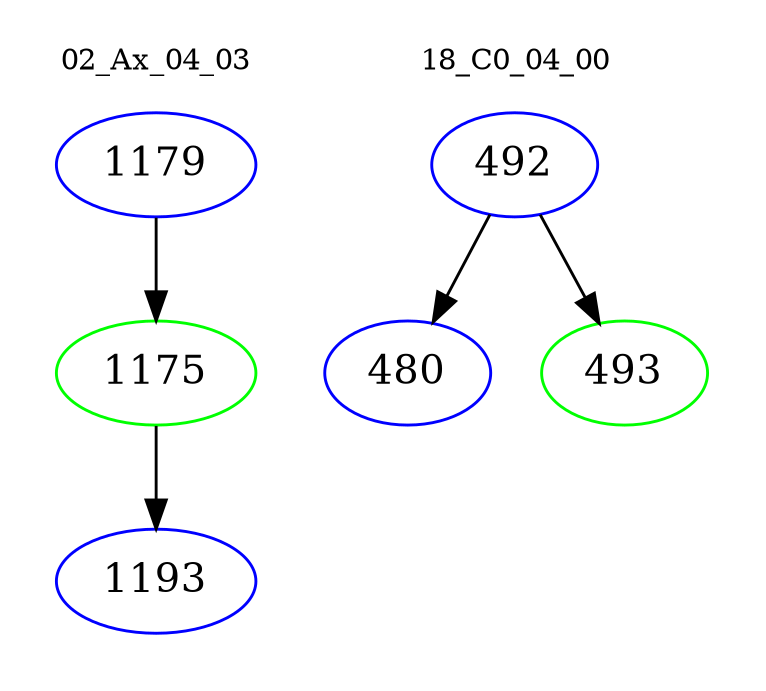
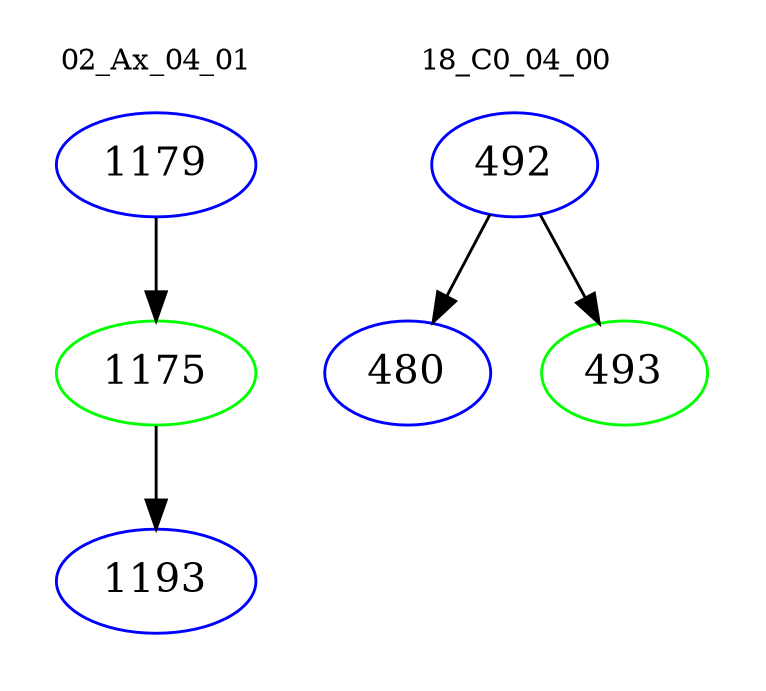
cluster "02_Ax_04_03": label "02_Ax_04_03" -> "02_Ax_04_01"
